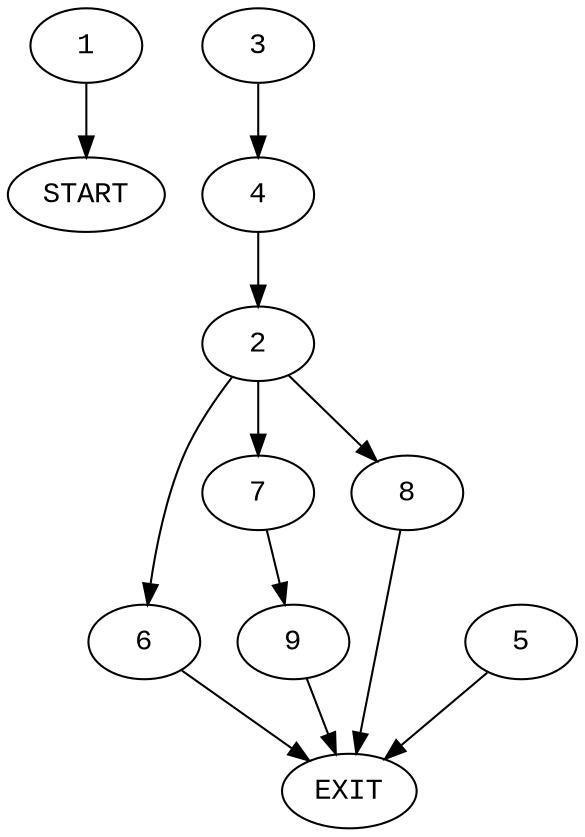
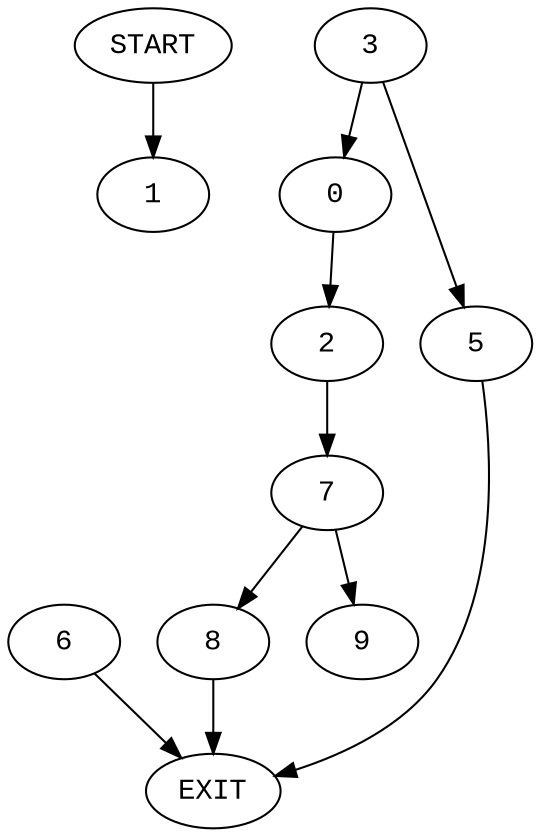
edge "1" -> "START": reversed
edge "3" -> "5": added
node "4": label "4" -> "0"
edge "2" -> "8": now "7" -> "8"
edge "2" -> "6": removed
edge "9" -> "EXIT": removed
